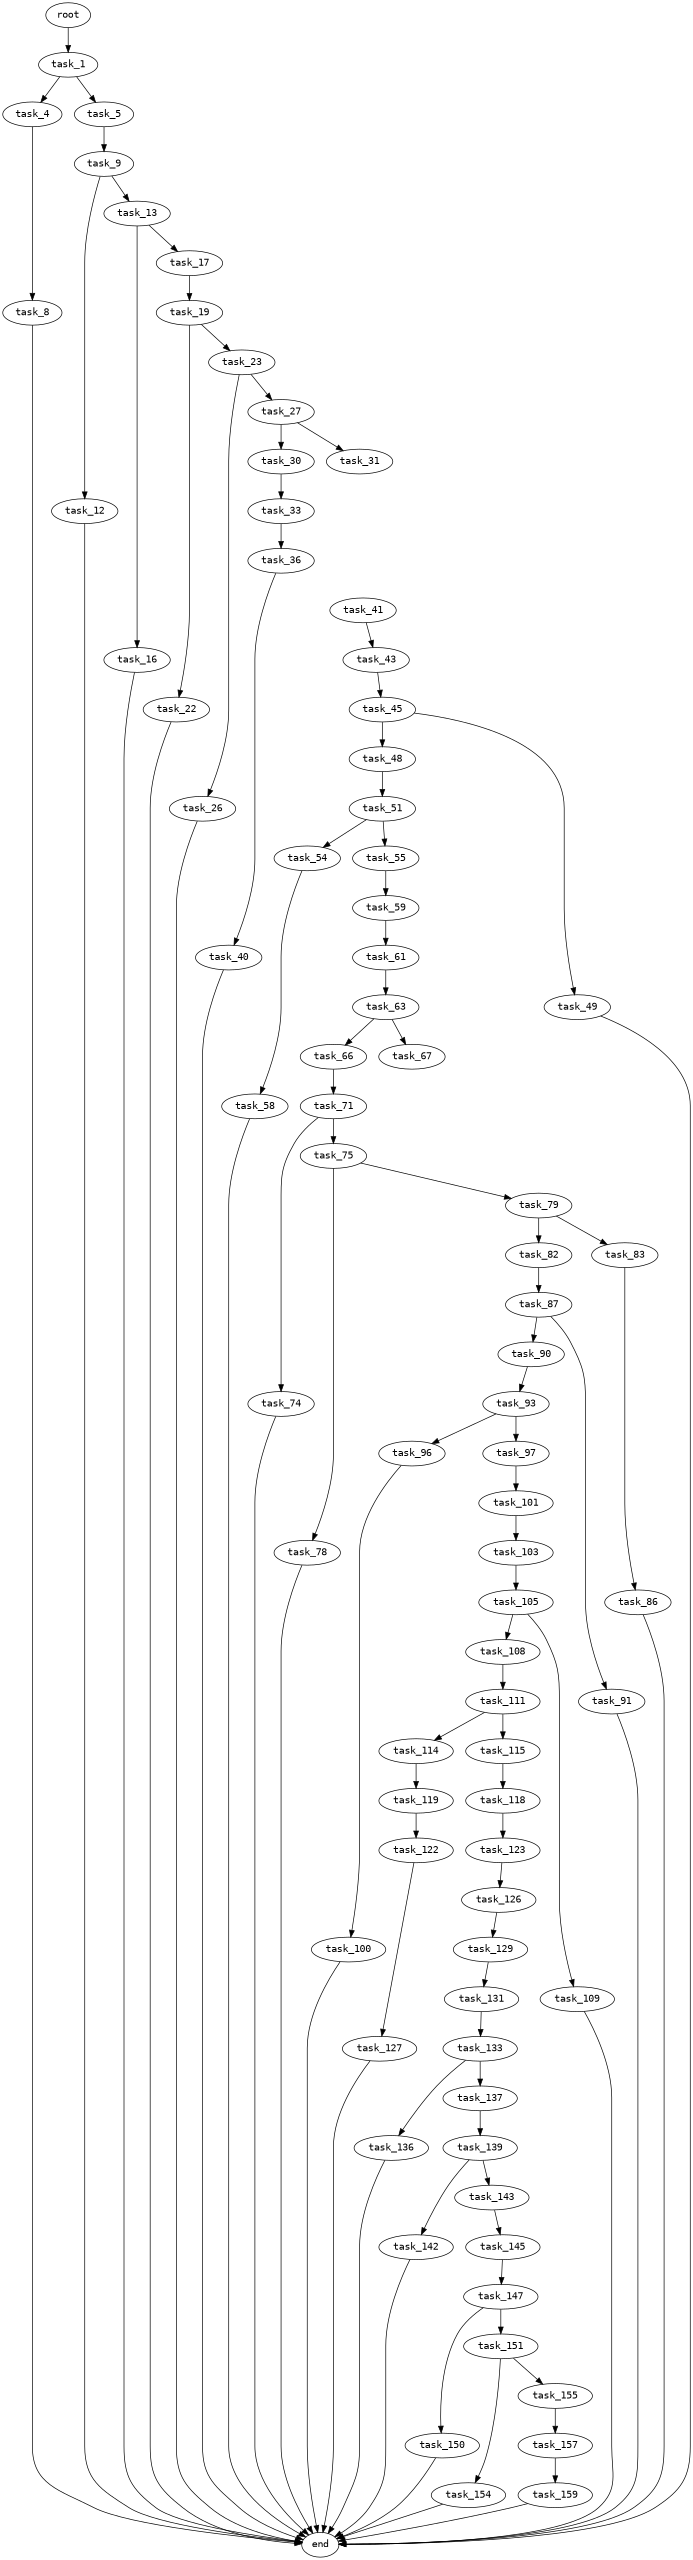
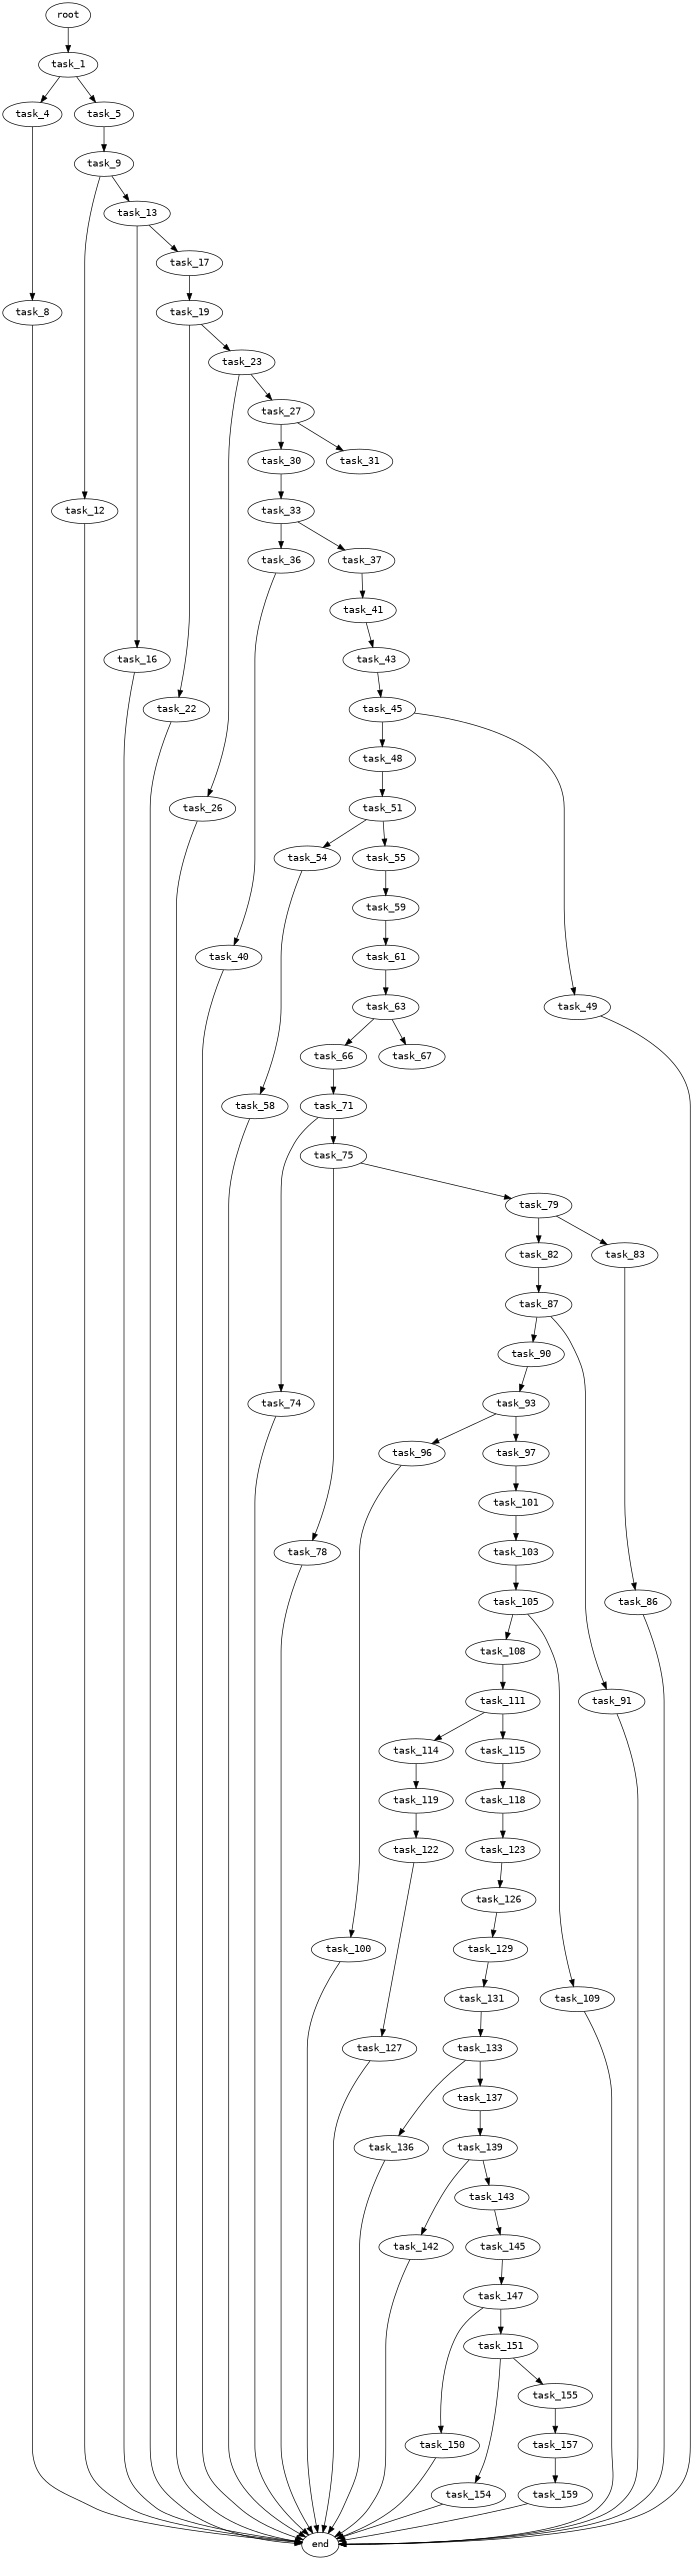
node "task_37": added
